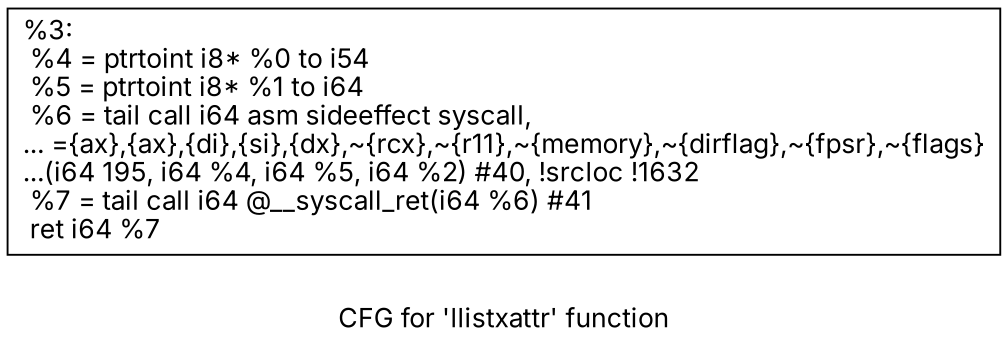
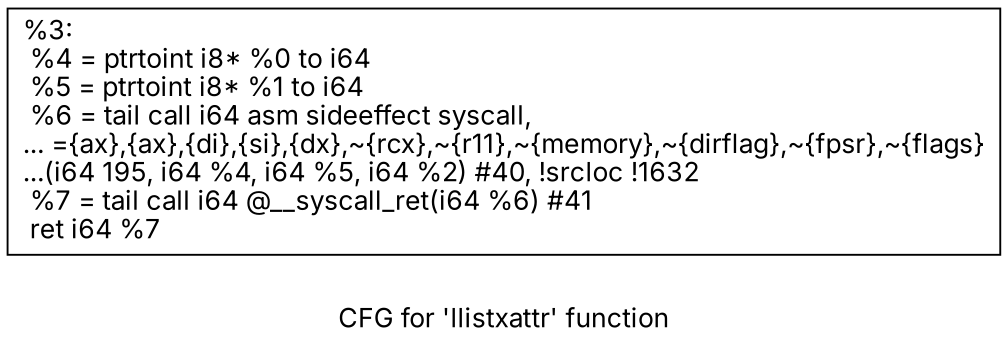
node "%3:": text "%4 = ptrtoint i8* %0 to i54" -> "%4 = ptrtoint i8* %0 to i64"
